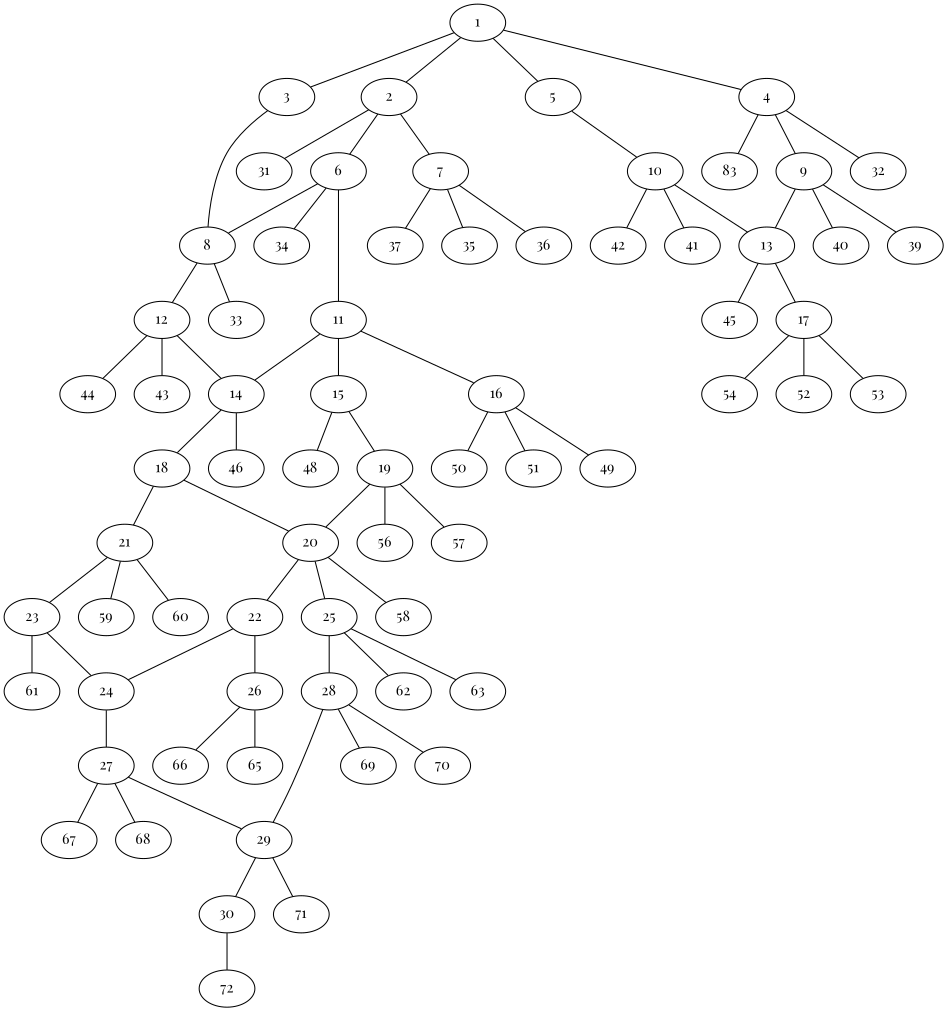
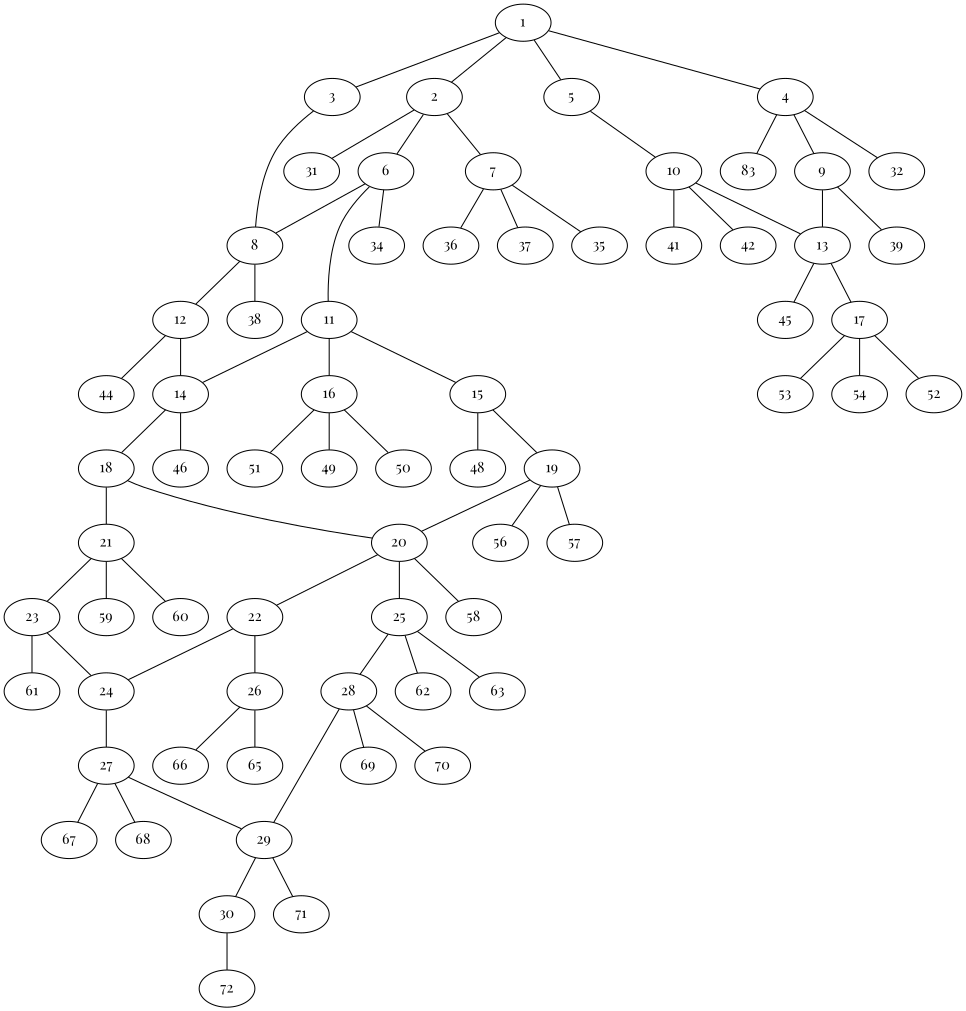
node "40": removed
node "33": label "33" -> "38"
node "43": removed
